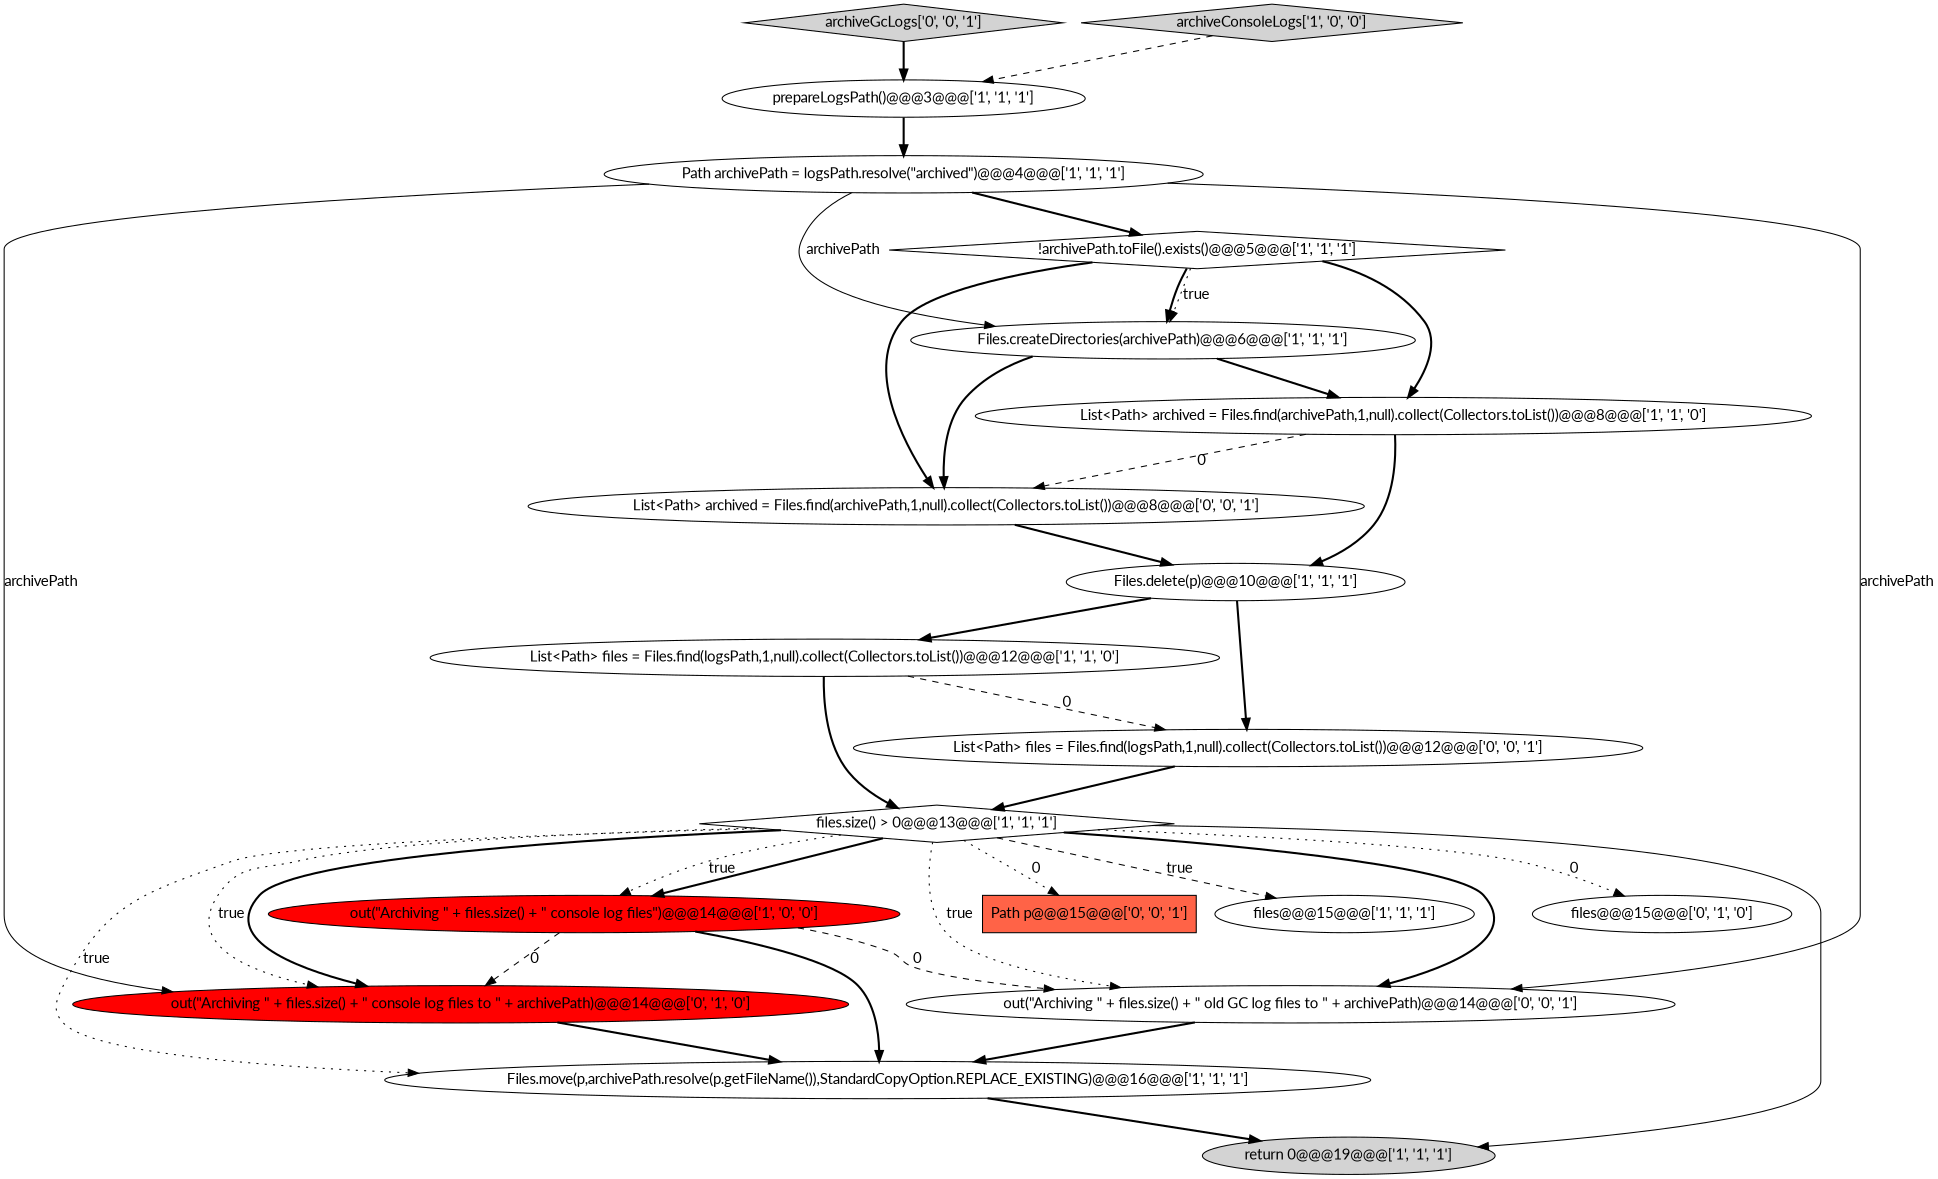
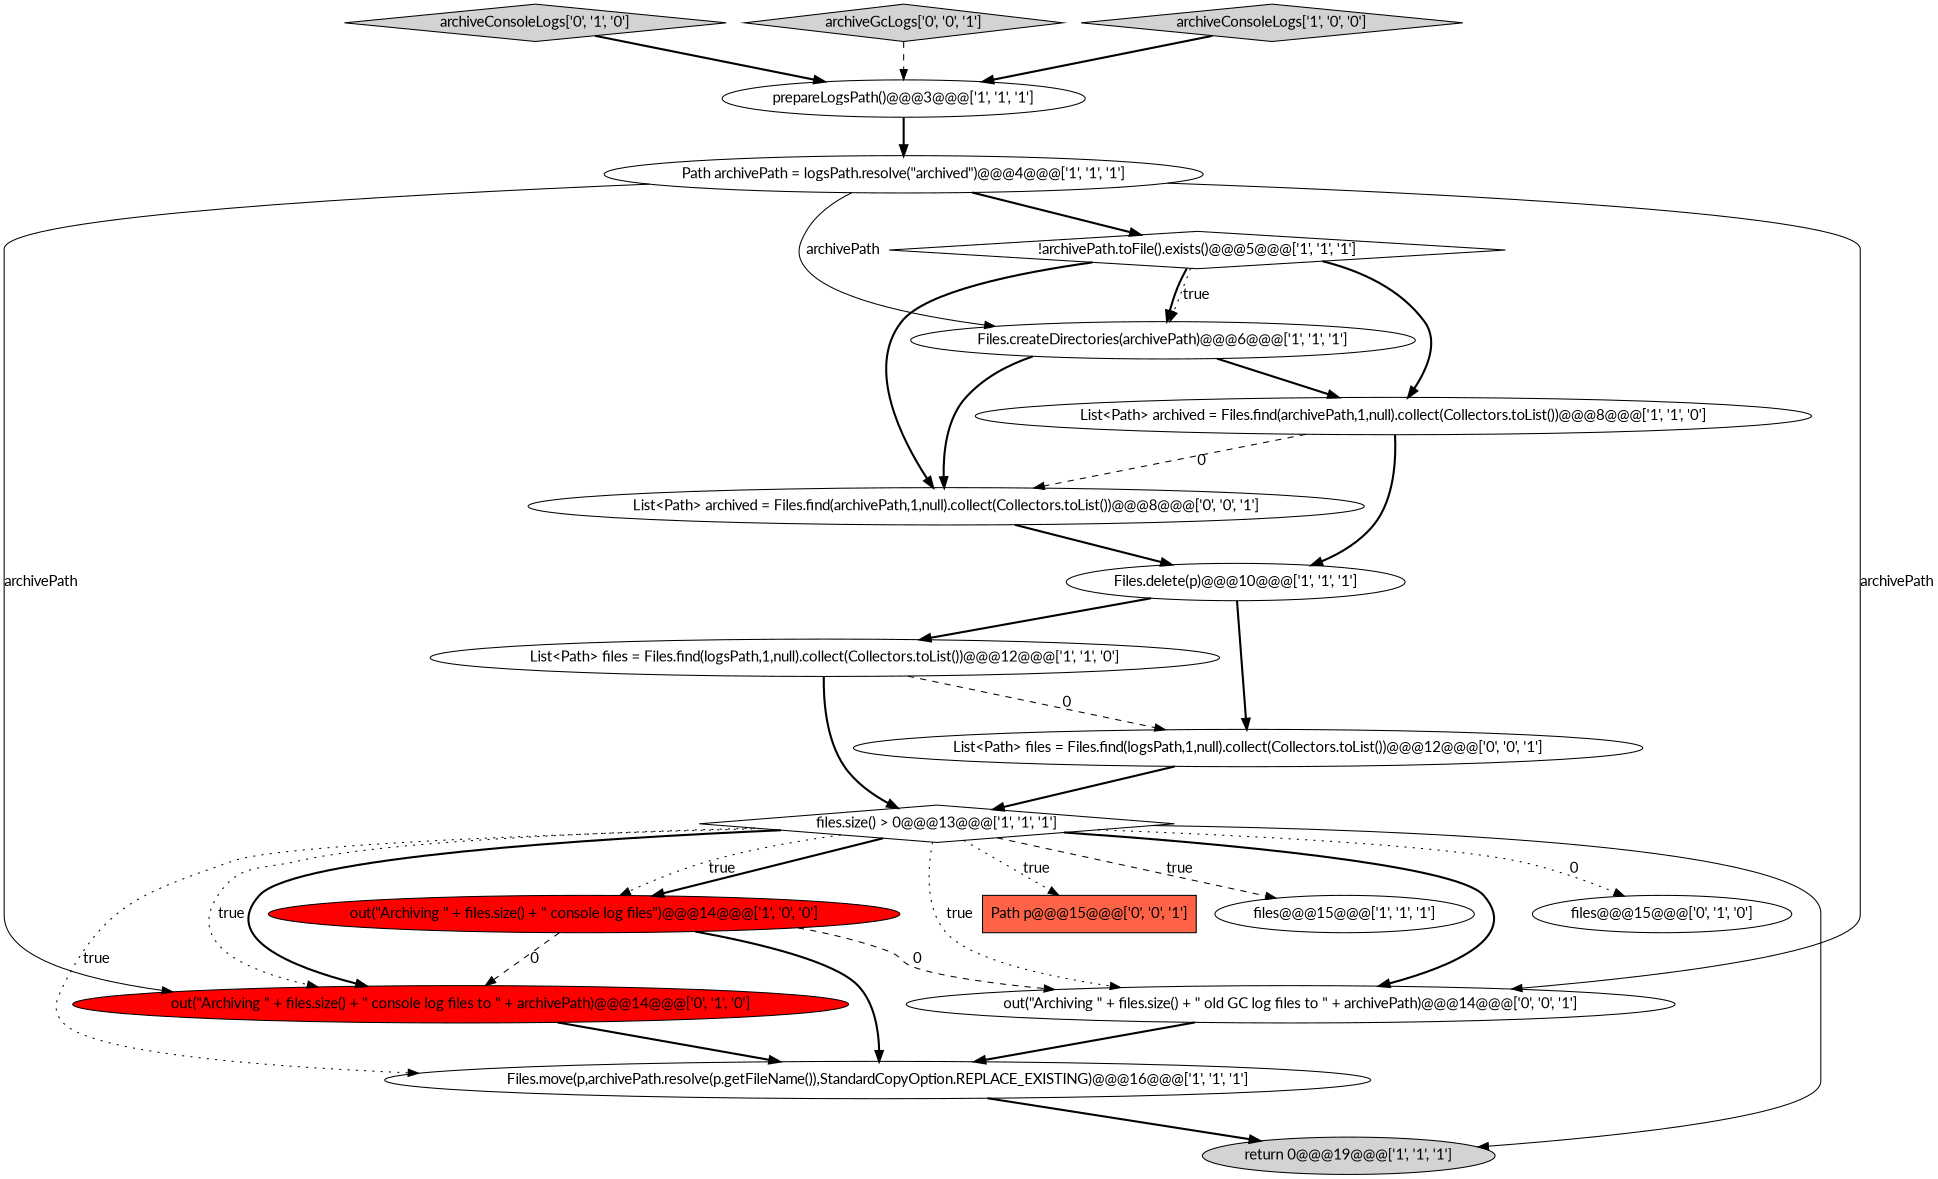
node "archiveConsoleLogs['0', '1', '0']": added
edge "archiveGcLogs['0', '0', '1']" -> "prepareLogsPath()@@@3@@@['1', '1', '1']": style bold -> dashed
edge "archiveConsoleLogs['1', '0', '0']" -> "prepareLogsPath()@@@3@@@['1', '1', '1']": style dashed -> bold
edge "files.size() > 0@@@13@@@['1', '1', '1']" -> "Path p@@@15@@@['0', '0', '1']": label "0" -> "true"
